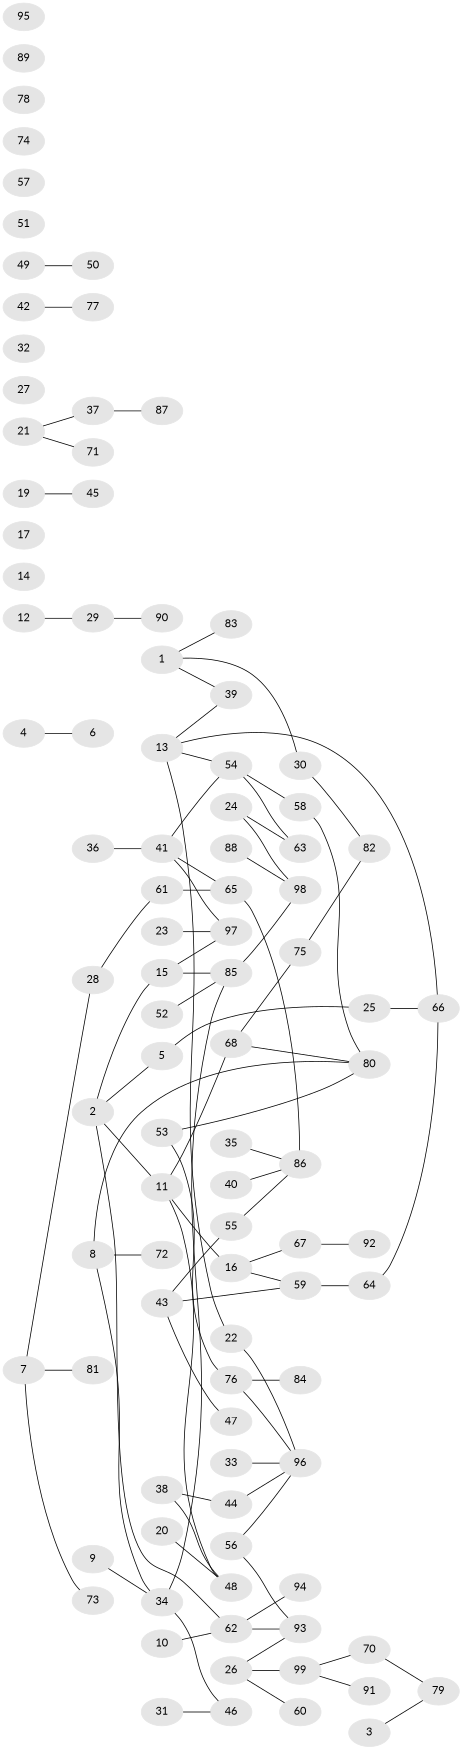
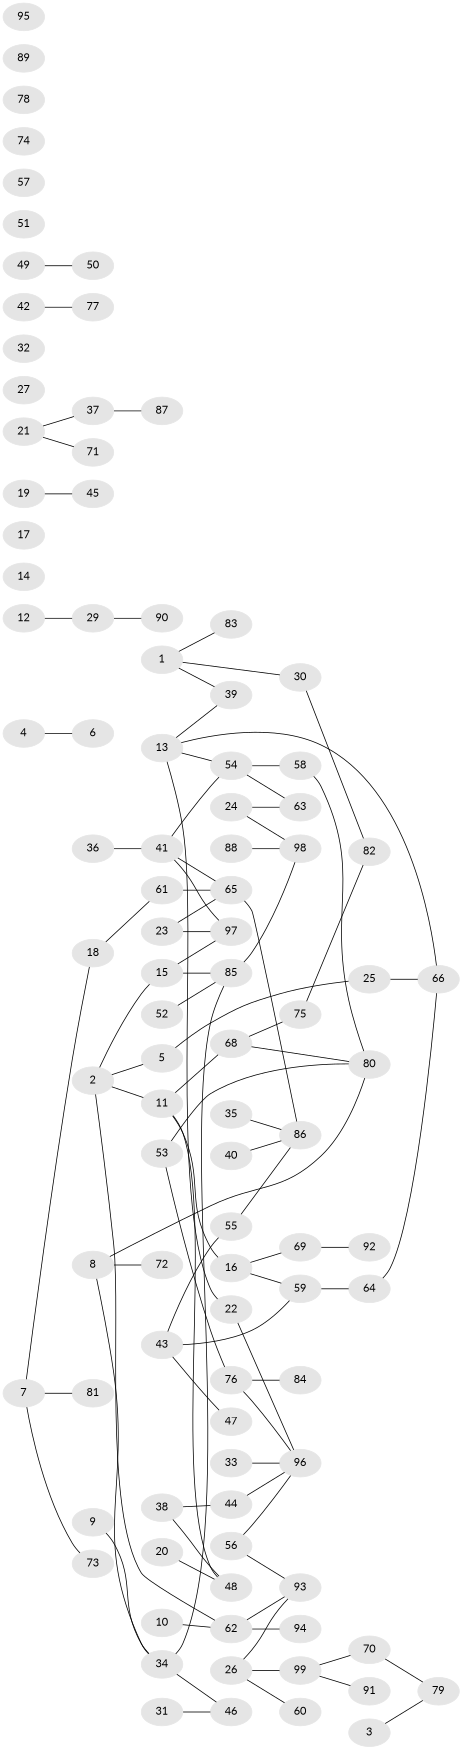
edge "65" -- "23": added
node "28": label "28" -> "18"
node "67": label "67" -> "69"
